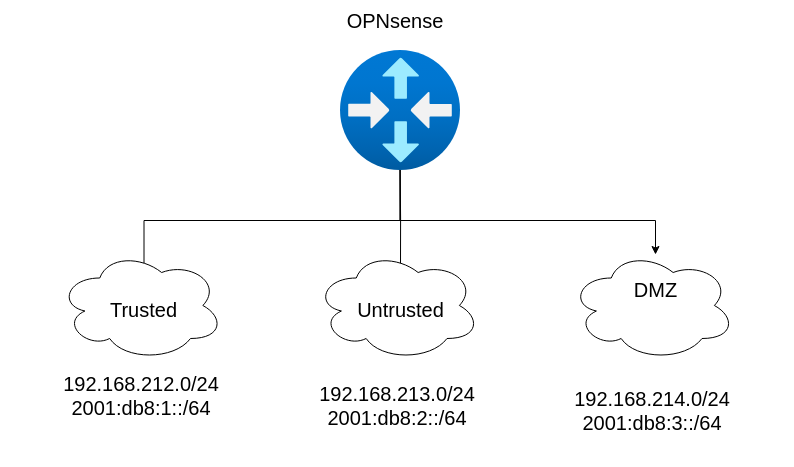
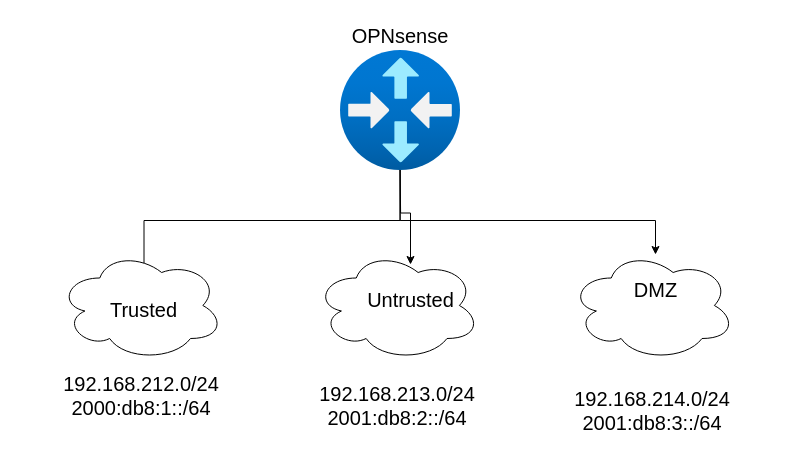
node "OPNsense": moved (396, 21) -> (401, 36)
node "Untrusted": moved (401, 310) -> (411, 300)
node "192.168.212.0/24 2001:db8:1::/64": label "192.168.212.0/24 2001:db8:1::/64" -> "192.168.212.0/24 2000:db8:1::/64"
